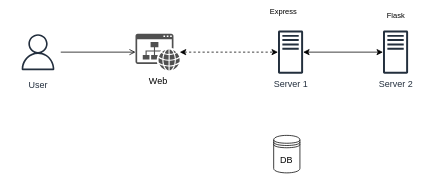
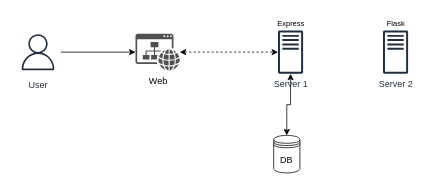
node "Express": moved (283, 12) -> (290, 23)
node "Flask": moved (395, 15) -> (395, 23)
edge "User" -> "Web": arrowhead open -> classic
edge "Server 1" -- "Server 2": removed
edge "Server 1" -- "DB": added
